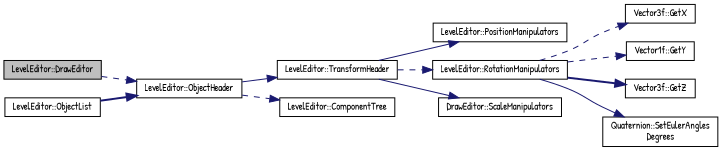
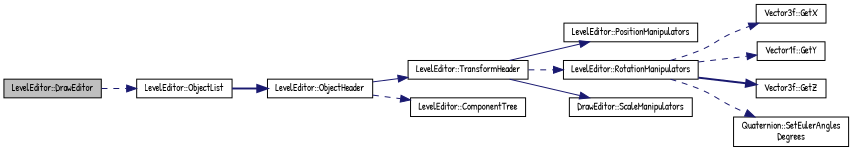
edge "LevelEditor::DrawEditor" -> "LevelEditor::ObjectHeader": now "LevelEditor::DrawEditor" -> "LevelEditor::ObjectList"
edge "LevelEditor::RotationManipulators" -> "Quaternion::SetEulerAngles Degrees": style solid -> dashed
